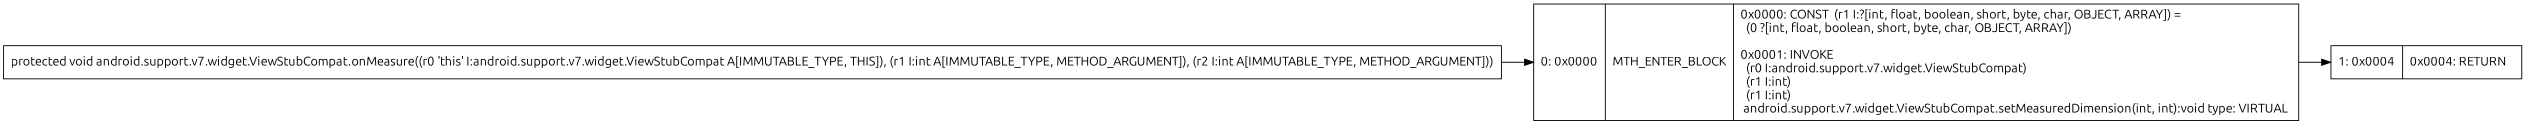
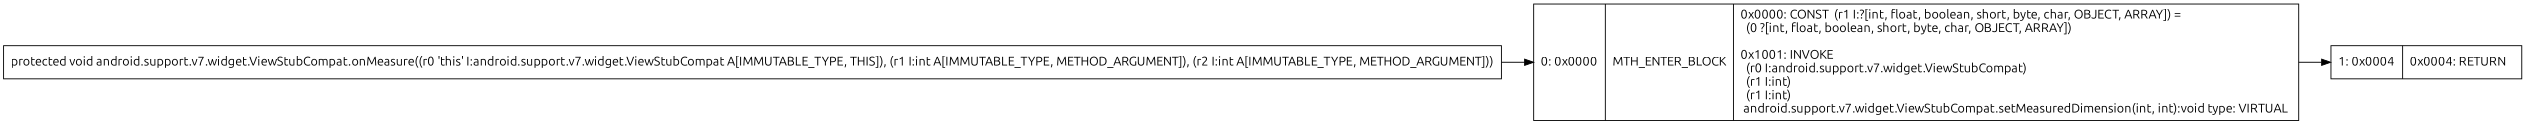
node "0: 0x0000": text "0x0001: INVOKE" -> "0x1001: INVOKE"
